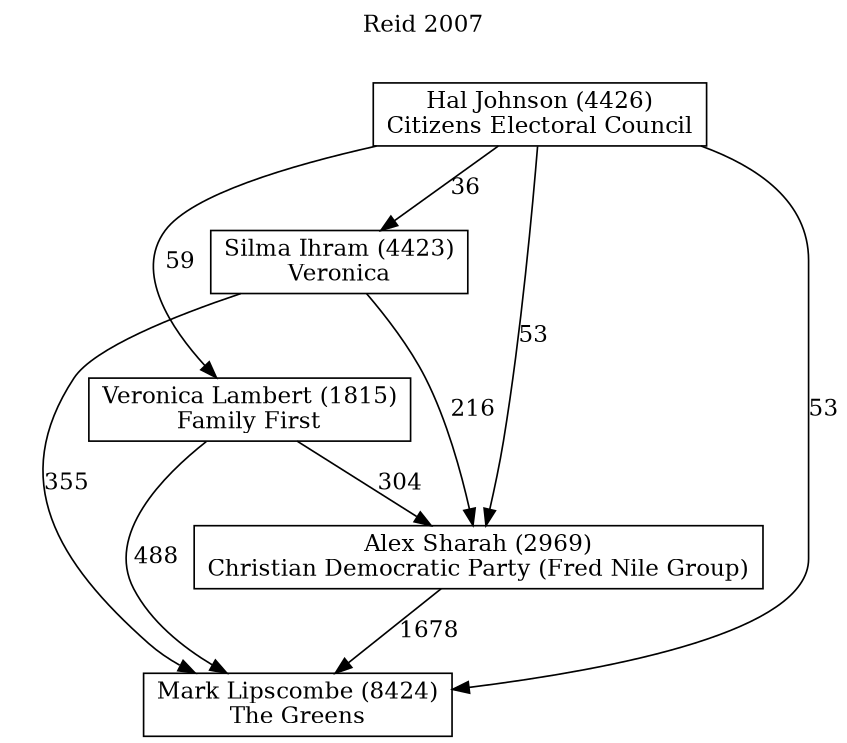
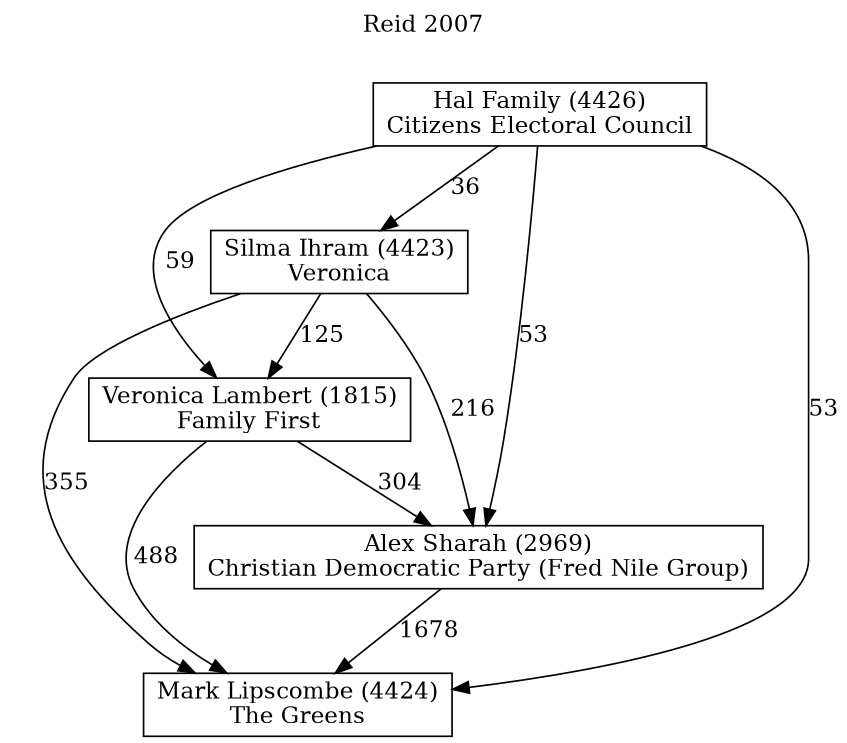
node "Hal Johnson (4426) Citizens Electoral Council": label "Hal Johnson (4426) Citizens Electoral Council" -> "Hal Family (4426) Citizens Electoral Council"
edge "Silma Ihram (4423) Veronica" -> "Veronica Lambert (1815) Family First": added, label "125"
node "Mark Lipscombe (8424) The Greens": label "Mark Lipscombe (8424) The Greens" -> "Mark Lipscombe (4424) The Greens"
